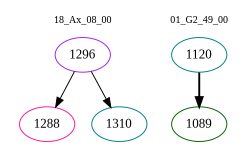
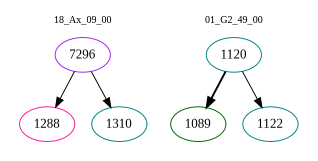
cluster "18_Ax_08_00": label "18_Ax_08_00" -> "18_Ax_09_00"
node "1296": label "1296" -> "7296"
node "1122": added
